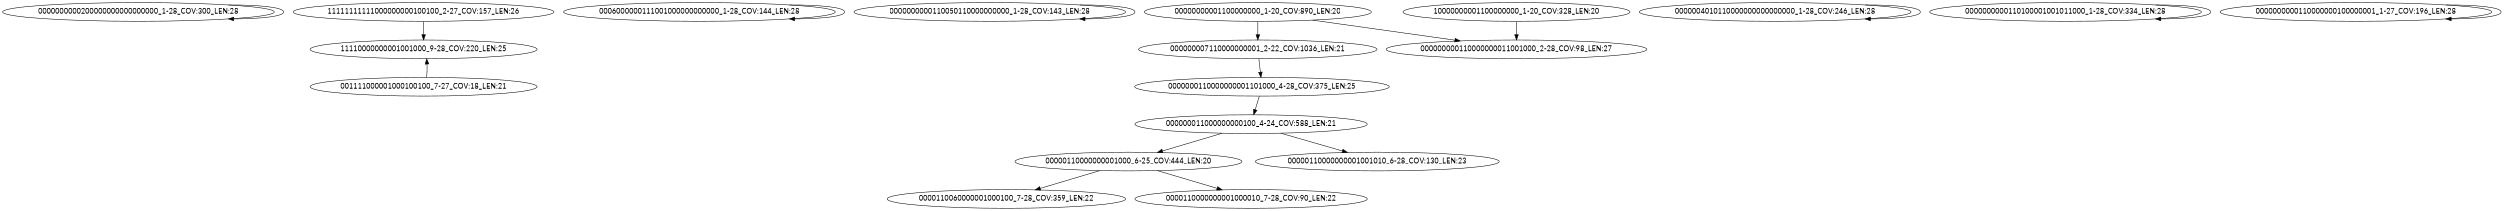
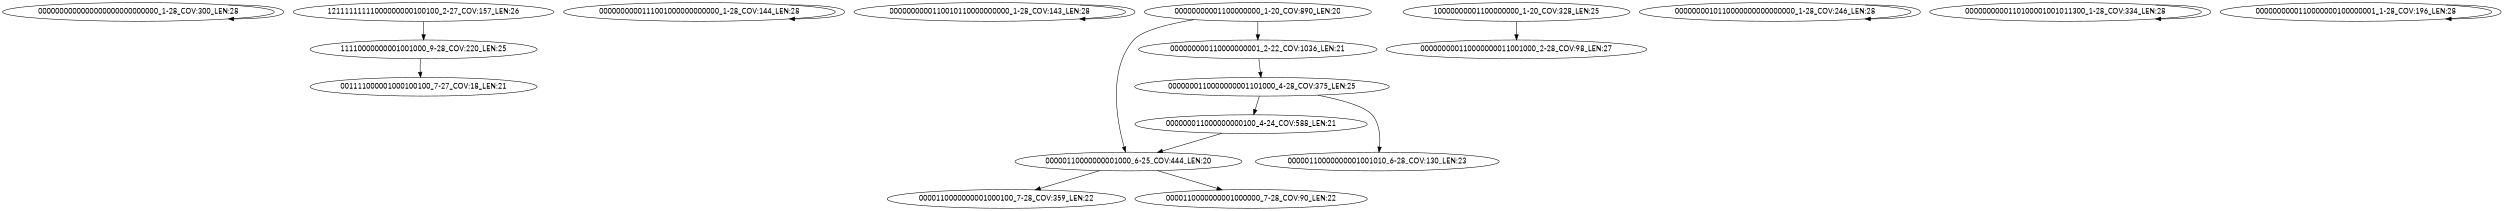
node "0000000000200000000000000000_1-28_COV:300_LEN:28": label "0000000000200000000000000000_1-28_COV:300_LEN:28" -> "0000000000000000000000000000_1-28_COV:300_LEN:28"
node "11111111111000000000100100_2-27_COV:157_LEN:26": label "11111111111000000000100100_2-27_COV:157_LEN:26" -> "12111111111000000000100100_2-27_COV:157_LEN:26"
node "0006000000111001000000000000_1-28_COV:144_LEN:28": label "0006000000111001000000000000_1-28_COV:144_LEN:28" -> "0000000000111001000000000000_1-28_COV:144_LEN:28"
node "0000000000110050110000000000_1-28_COV:143_LEN:28": label "0000000000110050110000000000_1-28_COV:143_LEN:28" -> "0000000000110010110000000000_1-28_COV:143_LEN:28"
node "10000000001100000000_1-20_COV:328_LEN:20": label "10000000001100000000_1-20_COV:328_LEN:20" -> "10000000001100000000_1-20_COV:328_LEN:25"
node "0000004010110000000000000000_1-28_COV:246_LEN:28": label "0000004010110000000000000000_1-28_COV:246_LEN:28" -> "0000000010110000000000000000_1-28_COV:246_LEN:28"
node "0000000000110100001001011000_1-28_COV:334_LEN:28": label "0000000000110100001001011000_1-28_COV:334_LEN:28" -> "0000000000110100001001011300_1-28_COV:334_LEN:28"
node "0000000000110000000100000001_1-27_COV:196_LEN:28": label "0000000000110000000100000001_1-27_COV:196_LEN:28" -> "0000000000110000000100000001_1-28_COV:196_LEN:28"
edge "00000000001100000000_1-20_COV:890_LEN:20" -> "000000000110000000011001000_2-28_COV:98_LEN:27": now "00000000001100000000_1-20_COV:890_LEN:20" -> "00000110000000001000_6-25_COV:444_LEN:20"
node "000000007110000000001_2-22_COV:1036_LEN:21": label "000000007110000000001_2-22_COV:1036_LEN:21" -> "000000000110000000001_2-22_COV:1036_LEN:21"
edge "001111000001000100100_7-27_COV:18_LEN:21" -> "11110000000001001000_9-28_COV:220_LEN:25": reversed
edge "000000011000000000100_4-24_COV:588_LEN:21" -> "00000110000000001001010_6-28_COV:130_LEN:23": now "0000000110000000001101000_4-28_COV:375_LEN:25" -> "00000110000000001001010_6-28_COV:130_LEN:23"
node "0000110060000001000100_7-28_COV:359_LEN:22": label "0000110060000001000100_7-28_COV:359_LEN:22" -> "0000110000000001000100_7-28_COV:359_LEN:22"
node "0000110000000001000010_7-28_COV:90_LEN:22": label "0000110000000001000010_7-28_COV:90_LEN:22" -> "0000110000000001000000_7-28_COV:90_LEN:22"
